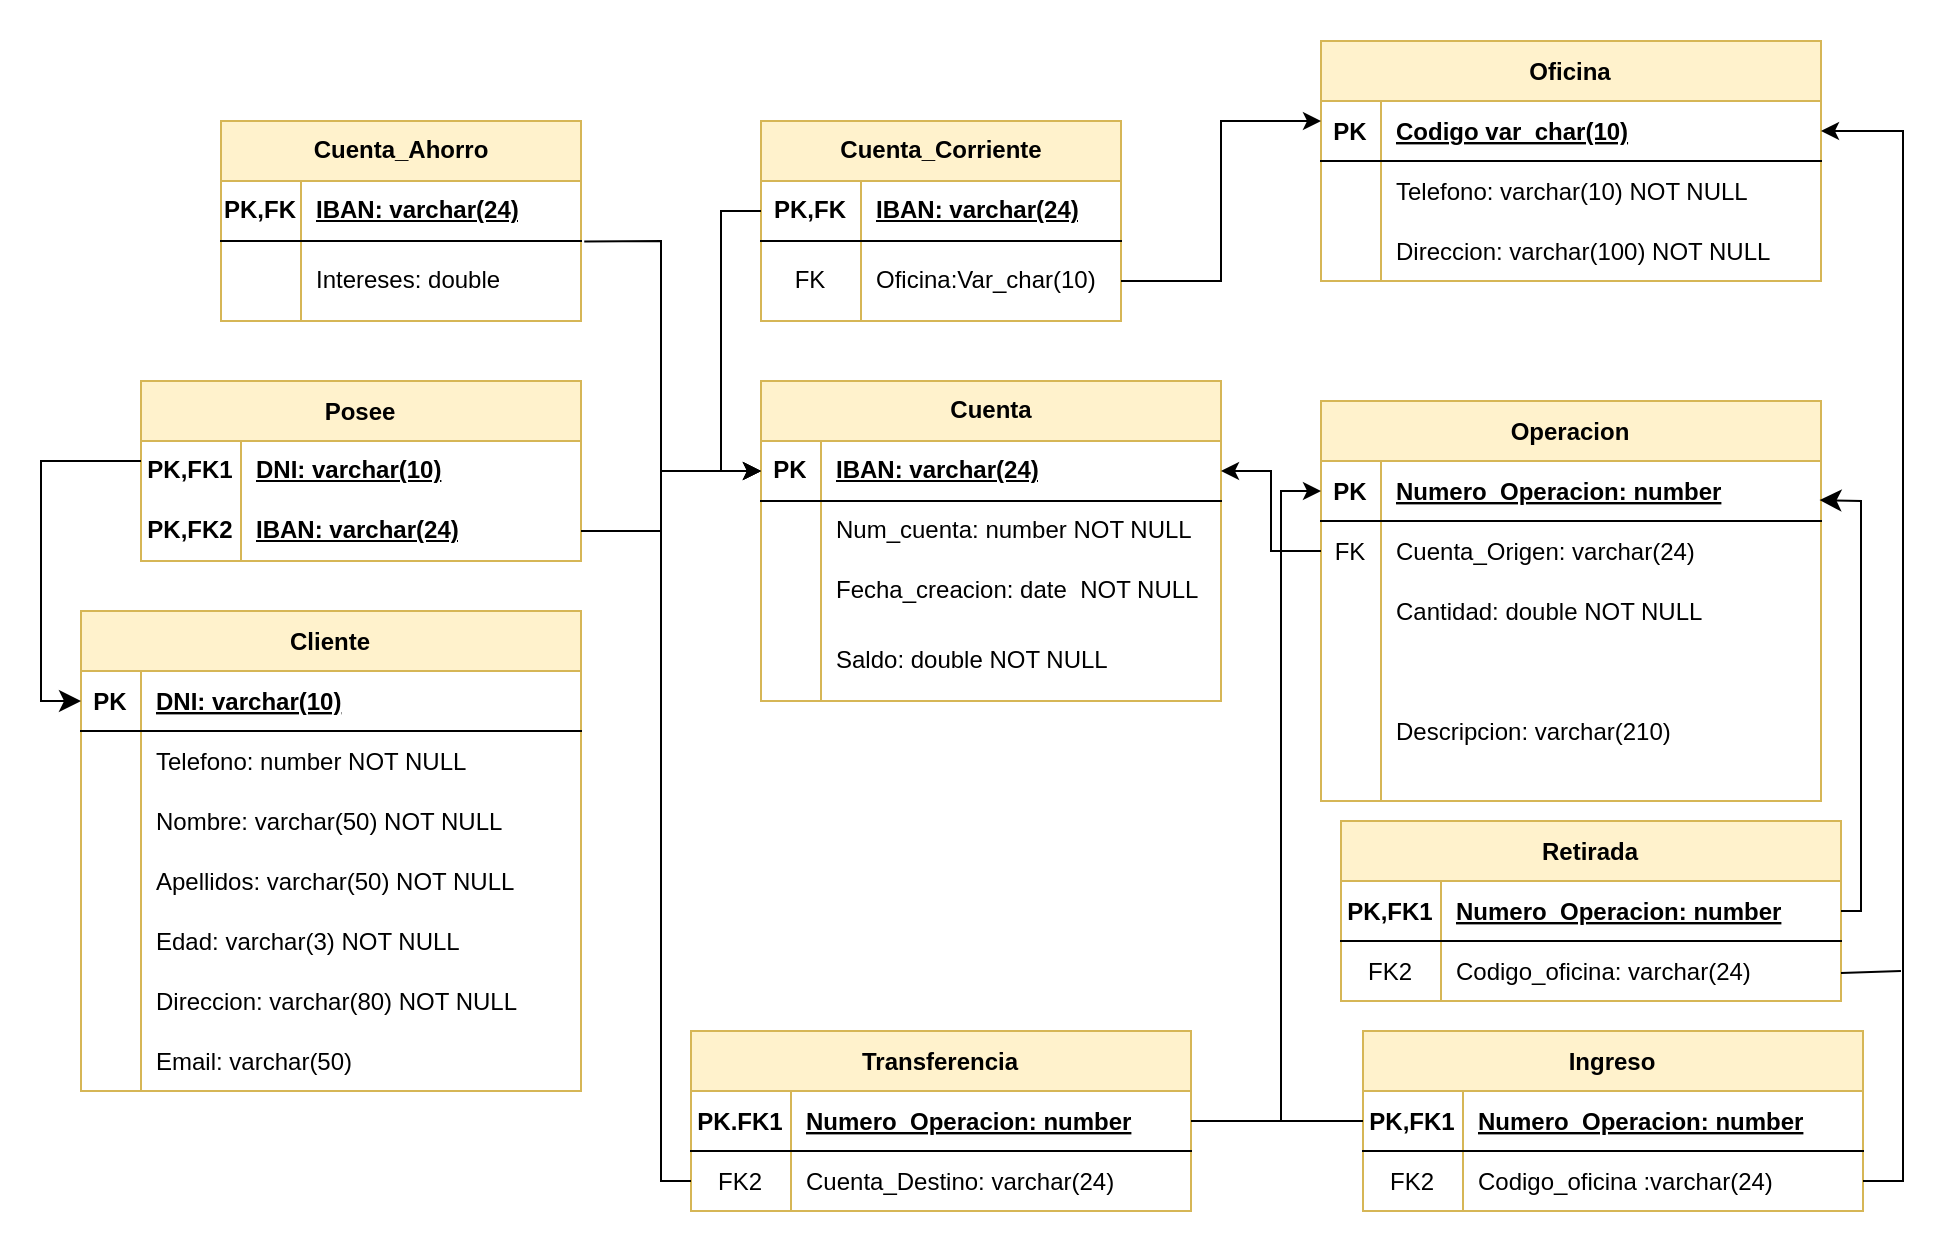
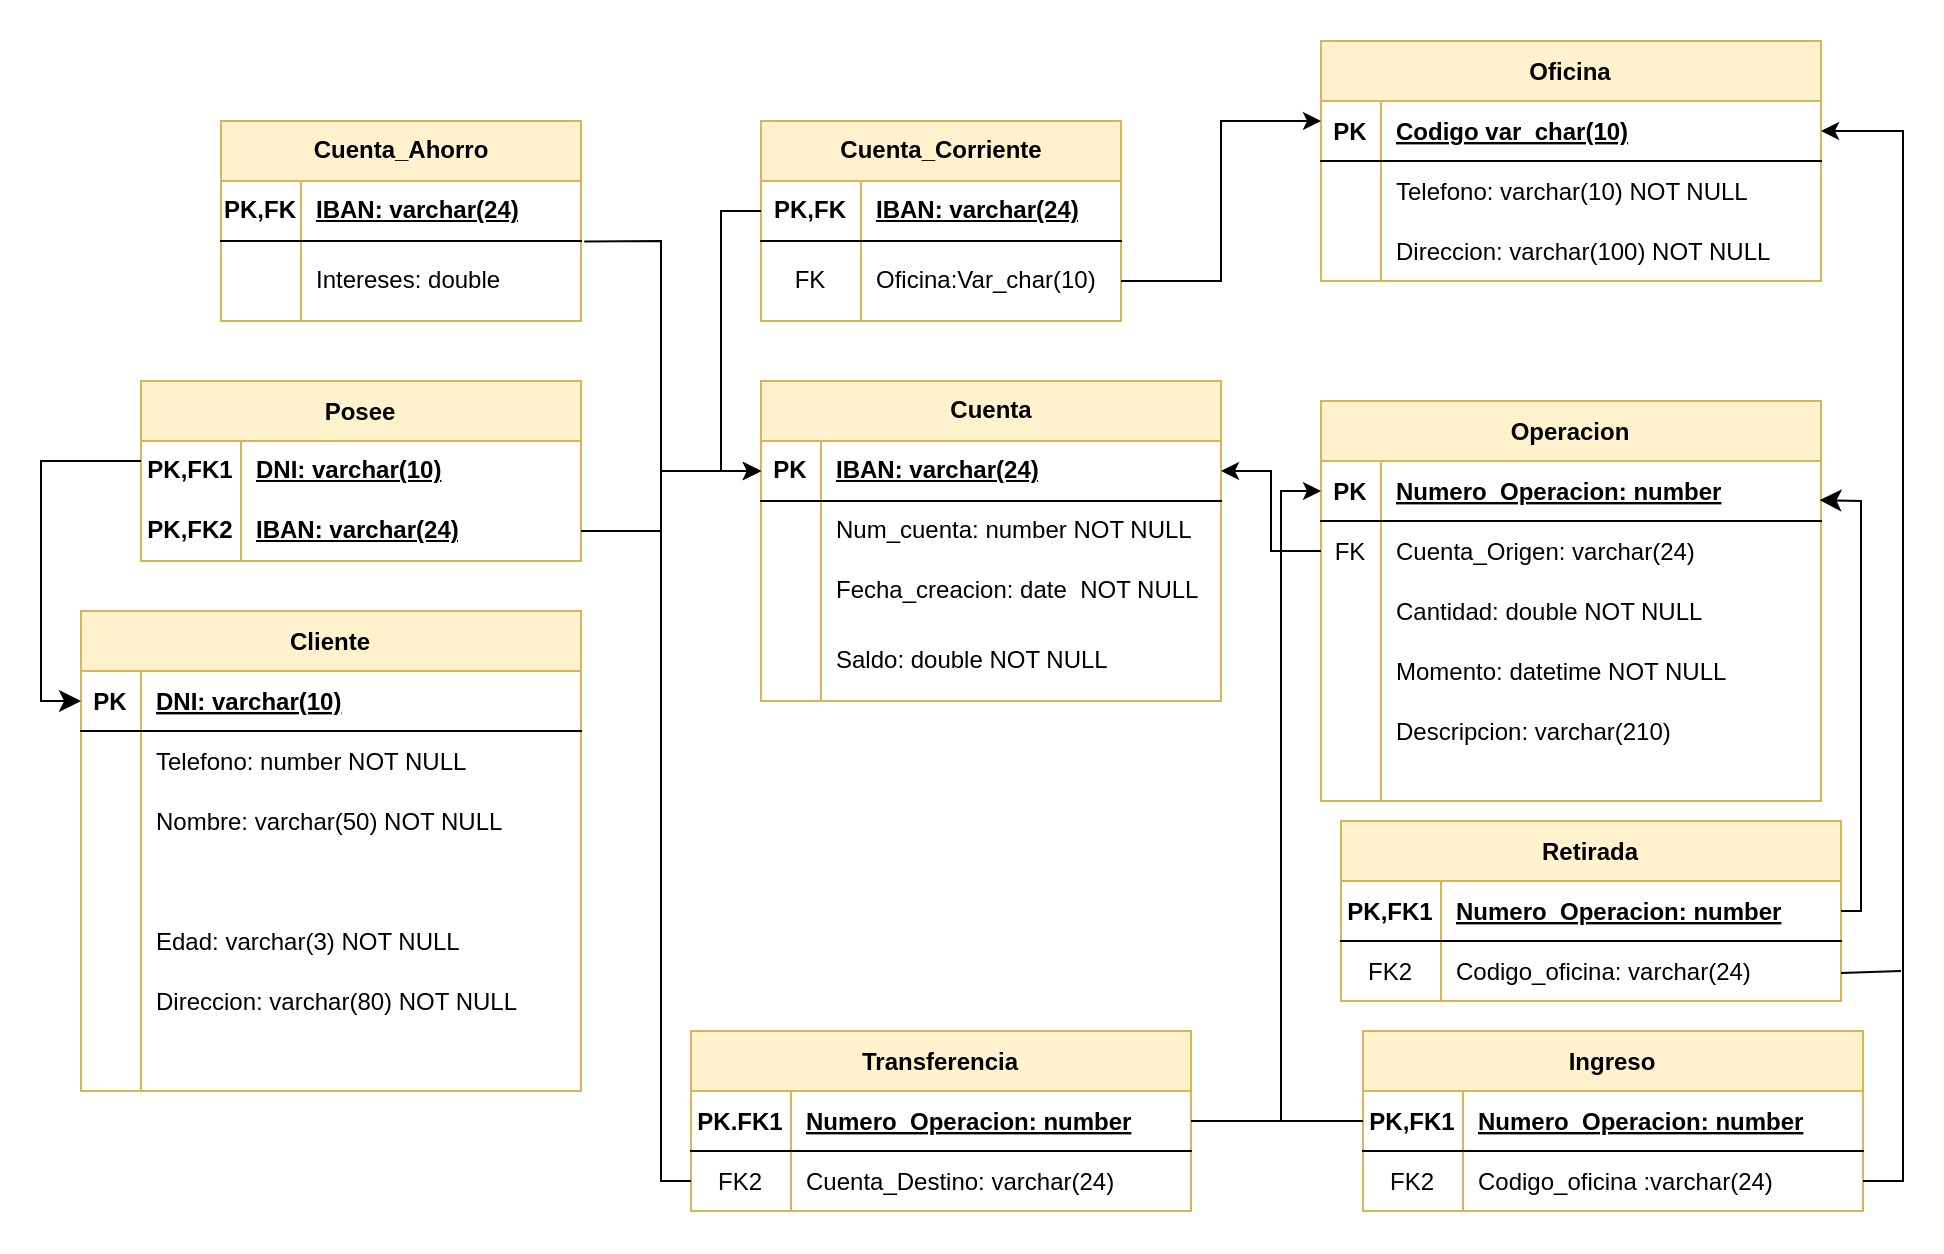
node "Momento: datetime NOT NULL": added
node "Apellidos: varchar(50) NOT NULL": removed
node "Email: varchar(50)": removed
